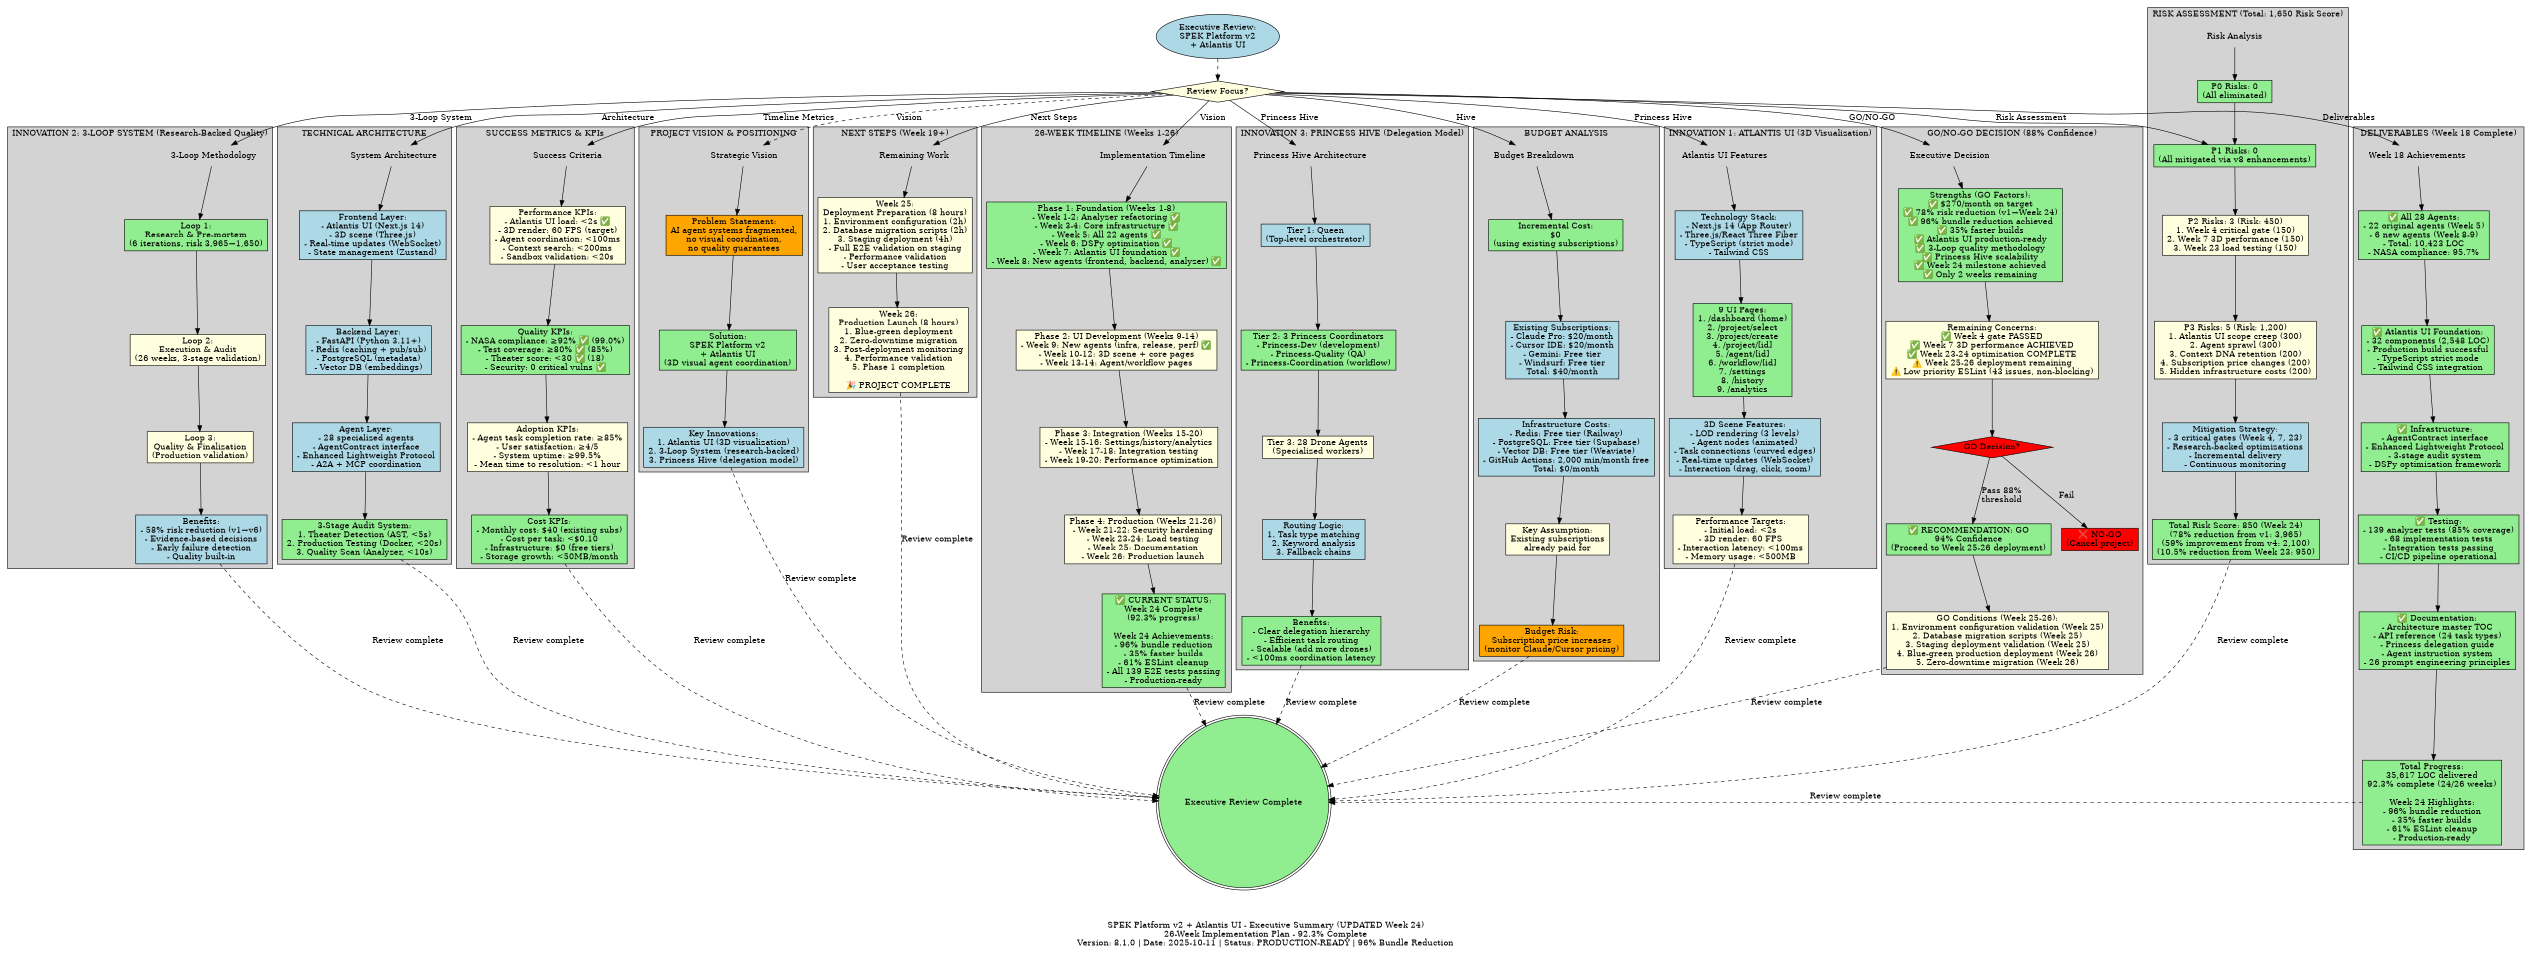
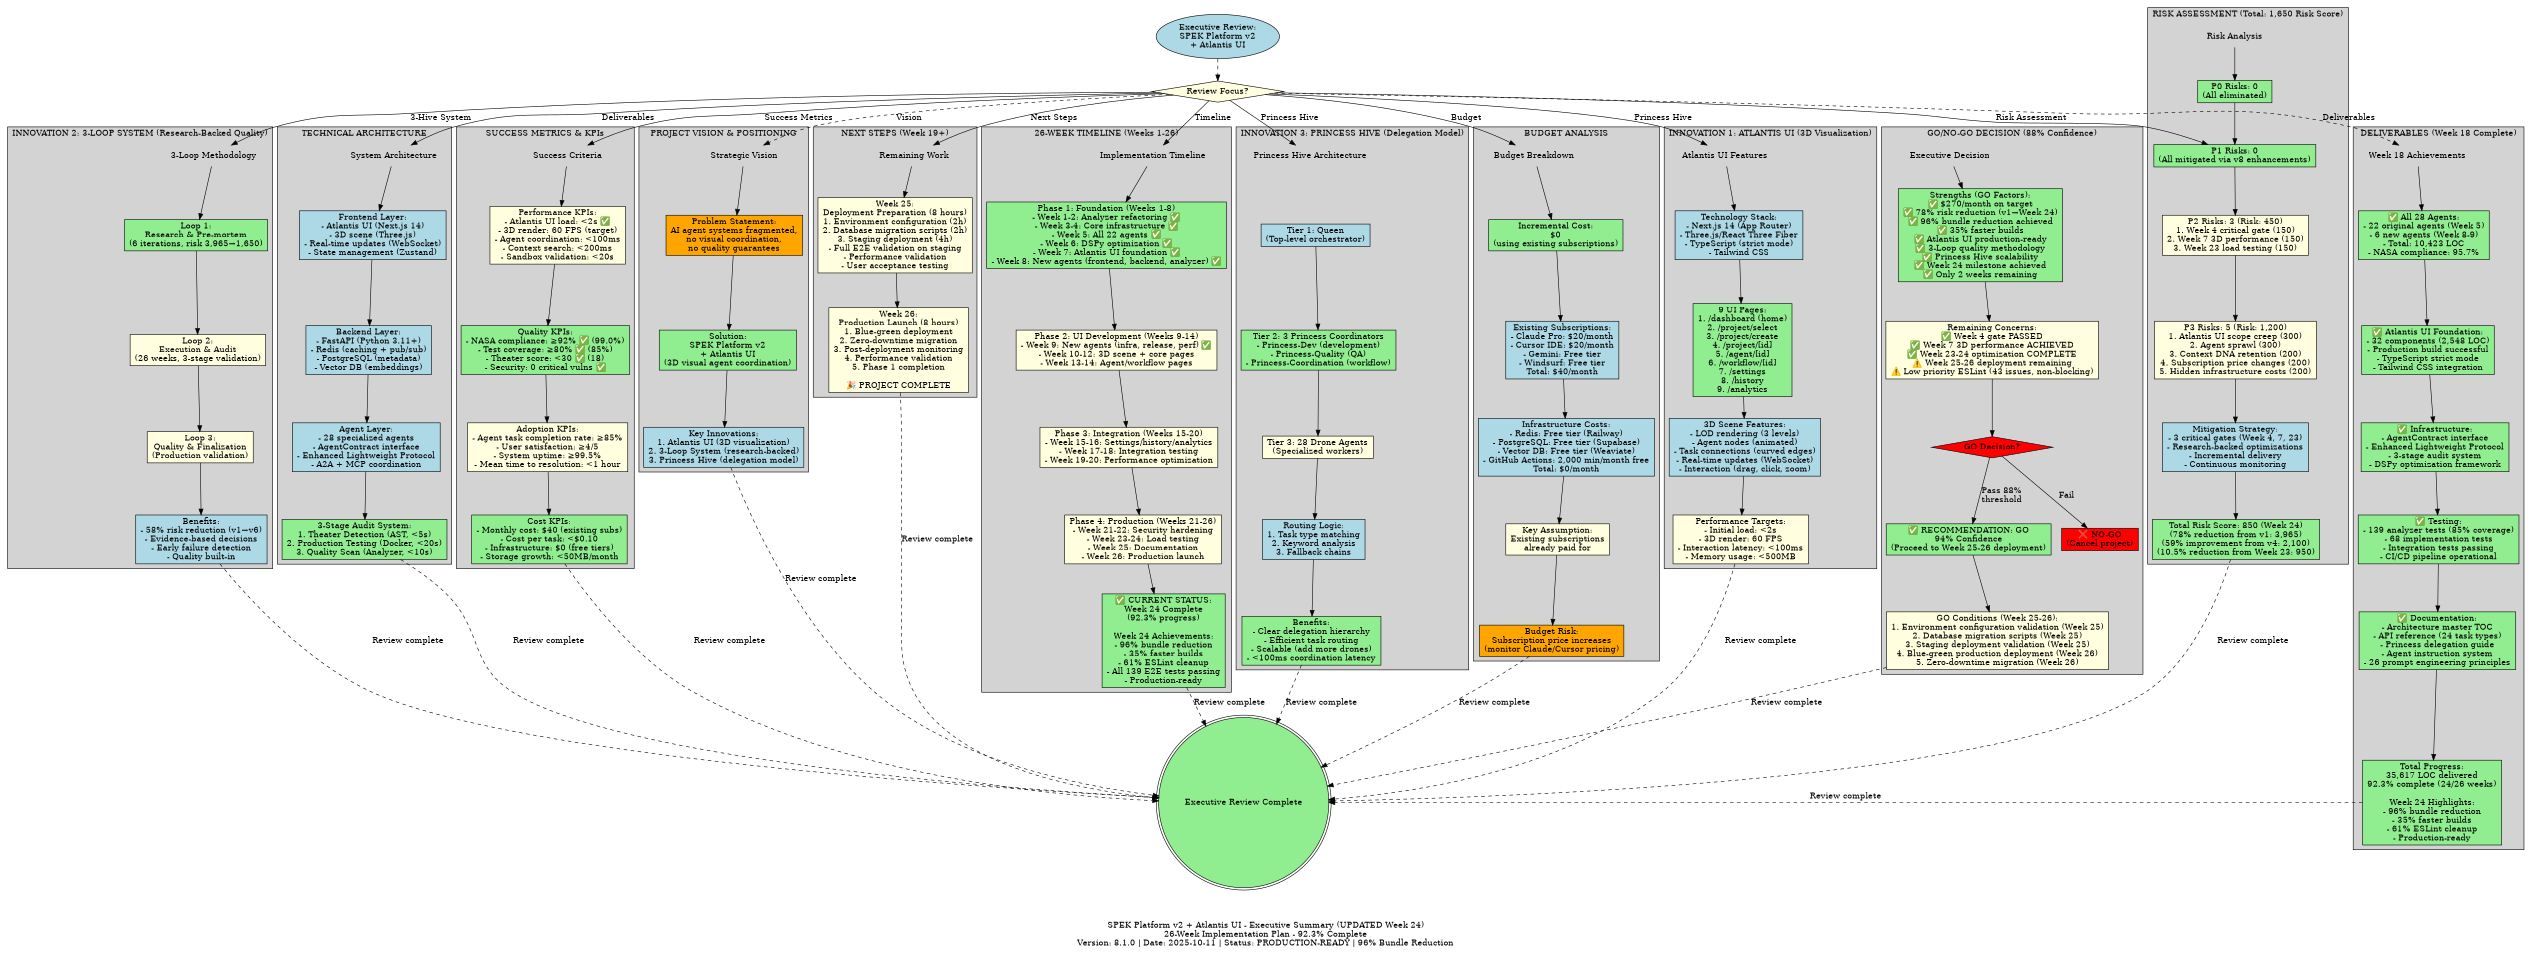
edge "Review Focus?" -> "Week 18 Achievements": style solid -> dashed
edge "Review Focus?" -> "Executive Decision": removed, label "GO/NO-GO"
edge "Review Focus?" -> "3-Loop Methodology": label "3-Loop System" -> "3-Hive System"
edge "Review Focus?" -> "System Architecture": label "Architecture" -> "Deliverables"
edge "Review Focus?" -> "Success Criteria": label "Timeline Metrics" -> "Success Metrics"
edge "Review Focus?" -> "Implementation Timeline": label "Vision" -> "Timeline"
edge "Review Focus?" -> "Budget Breakdown": label "Hive" -> "Budget"
edge "Princess Hive Architecture" -> "Tier 1: Queen (Top-level orchestrator)": removed
